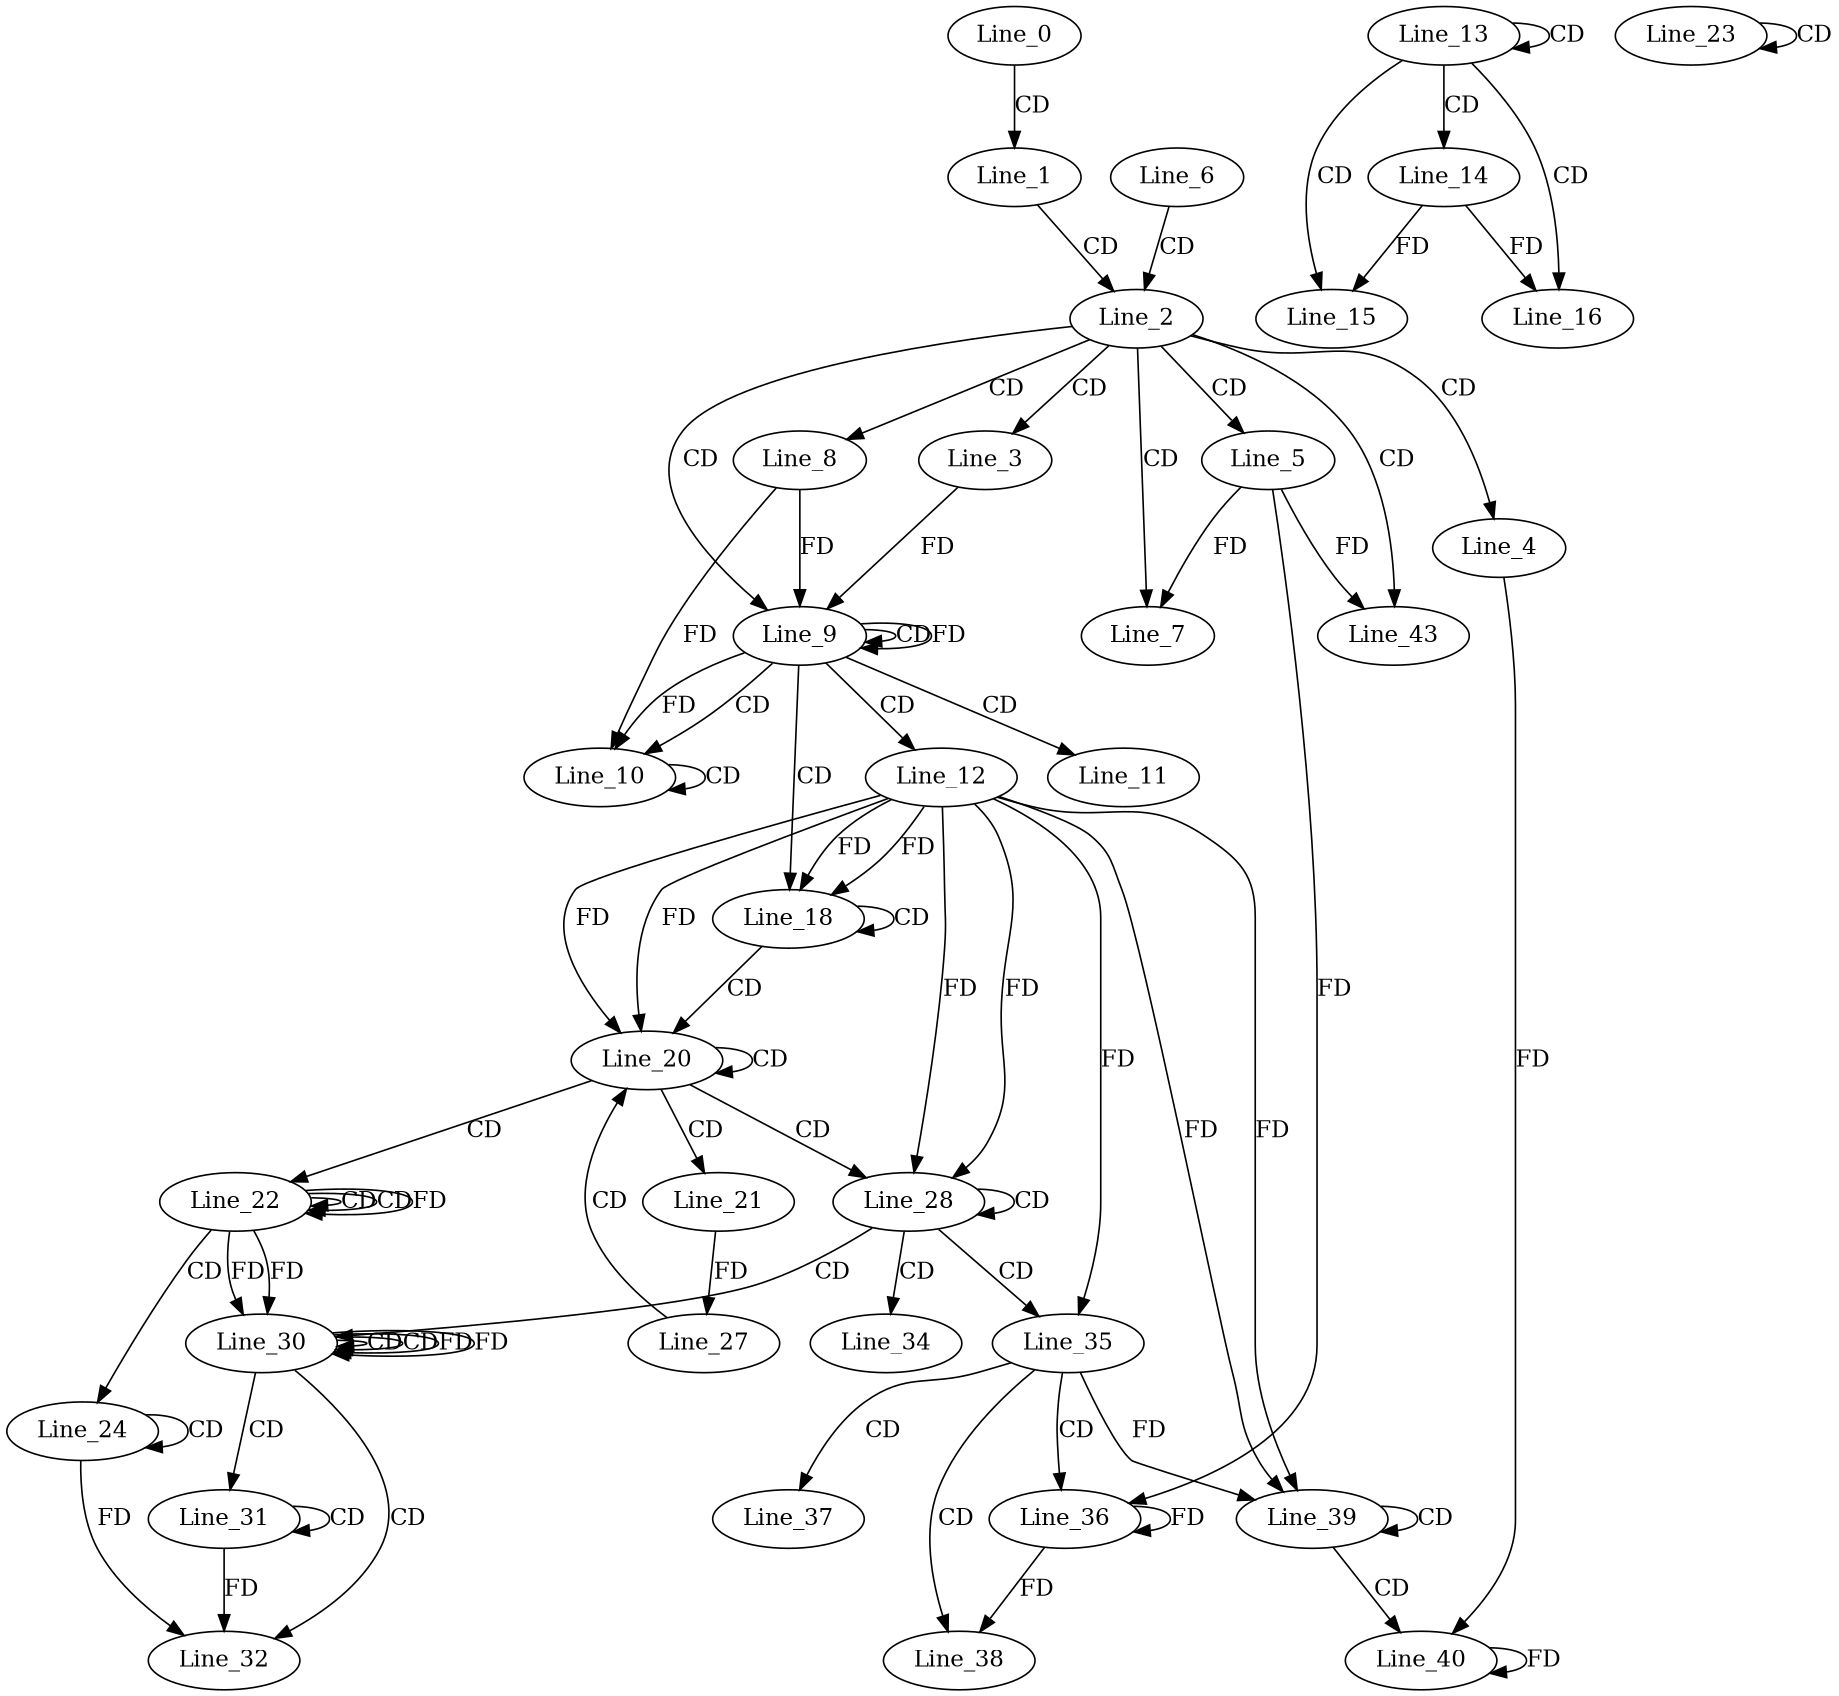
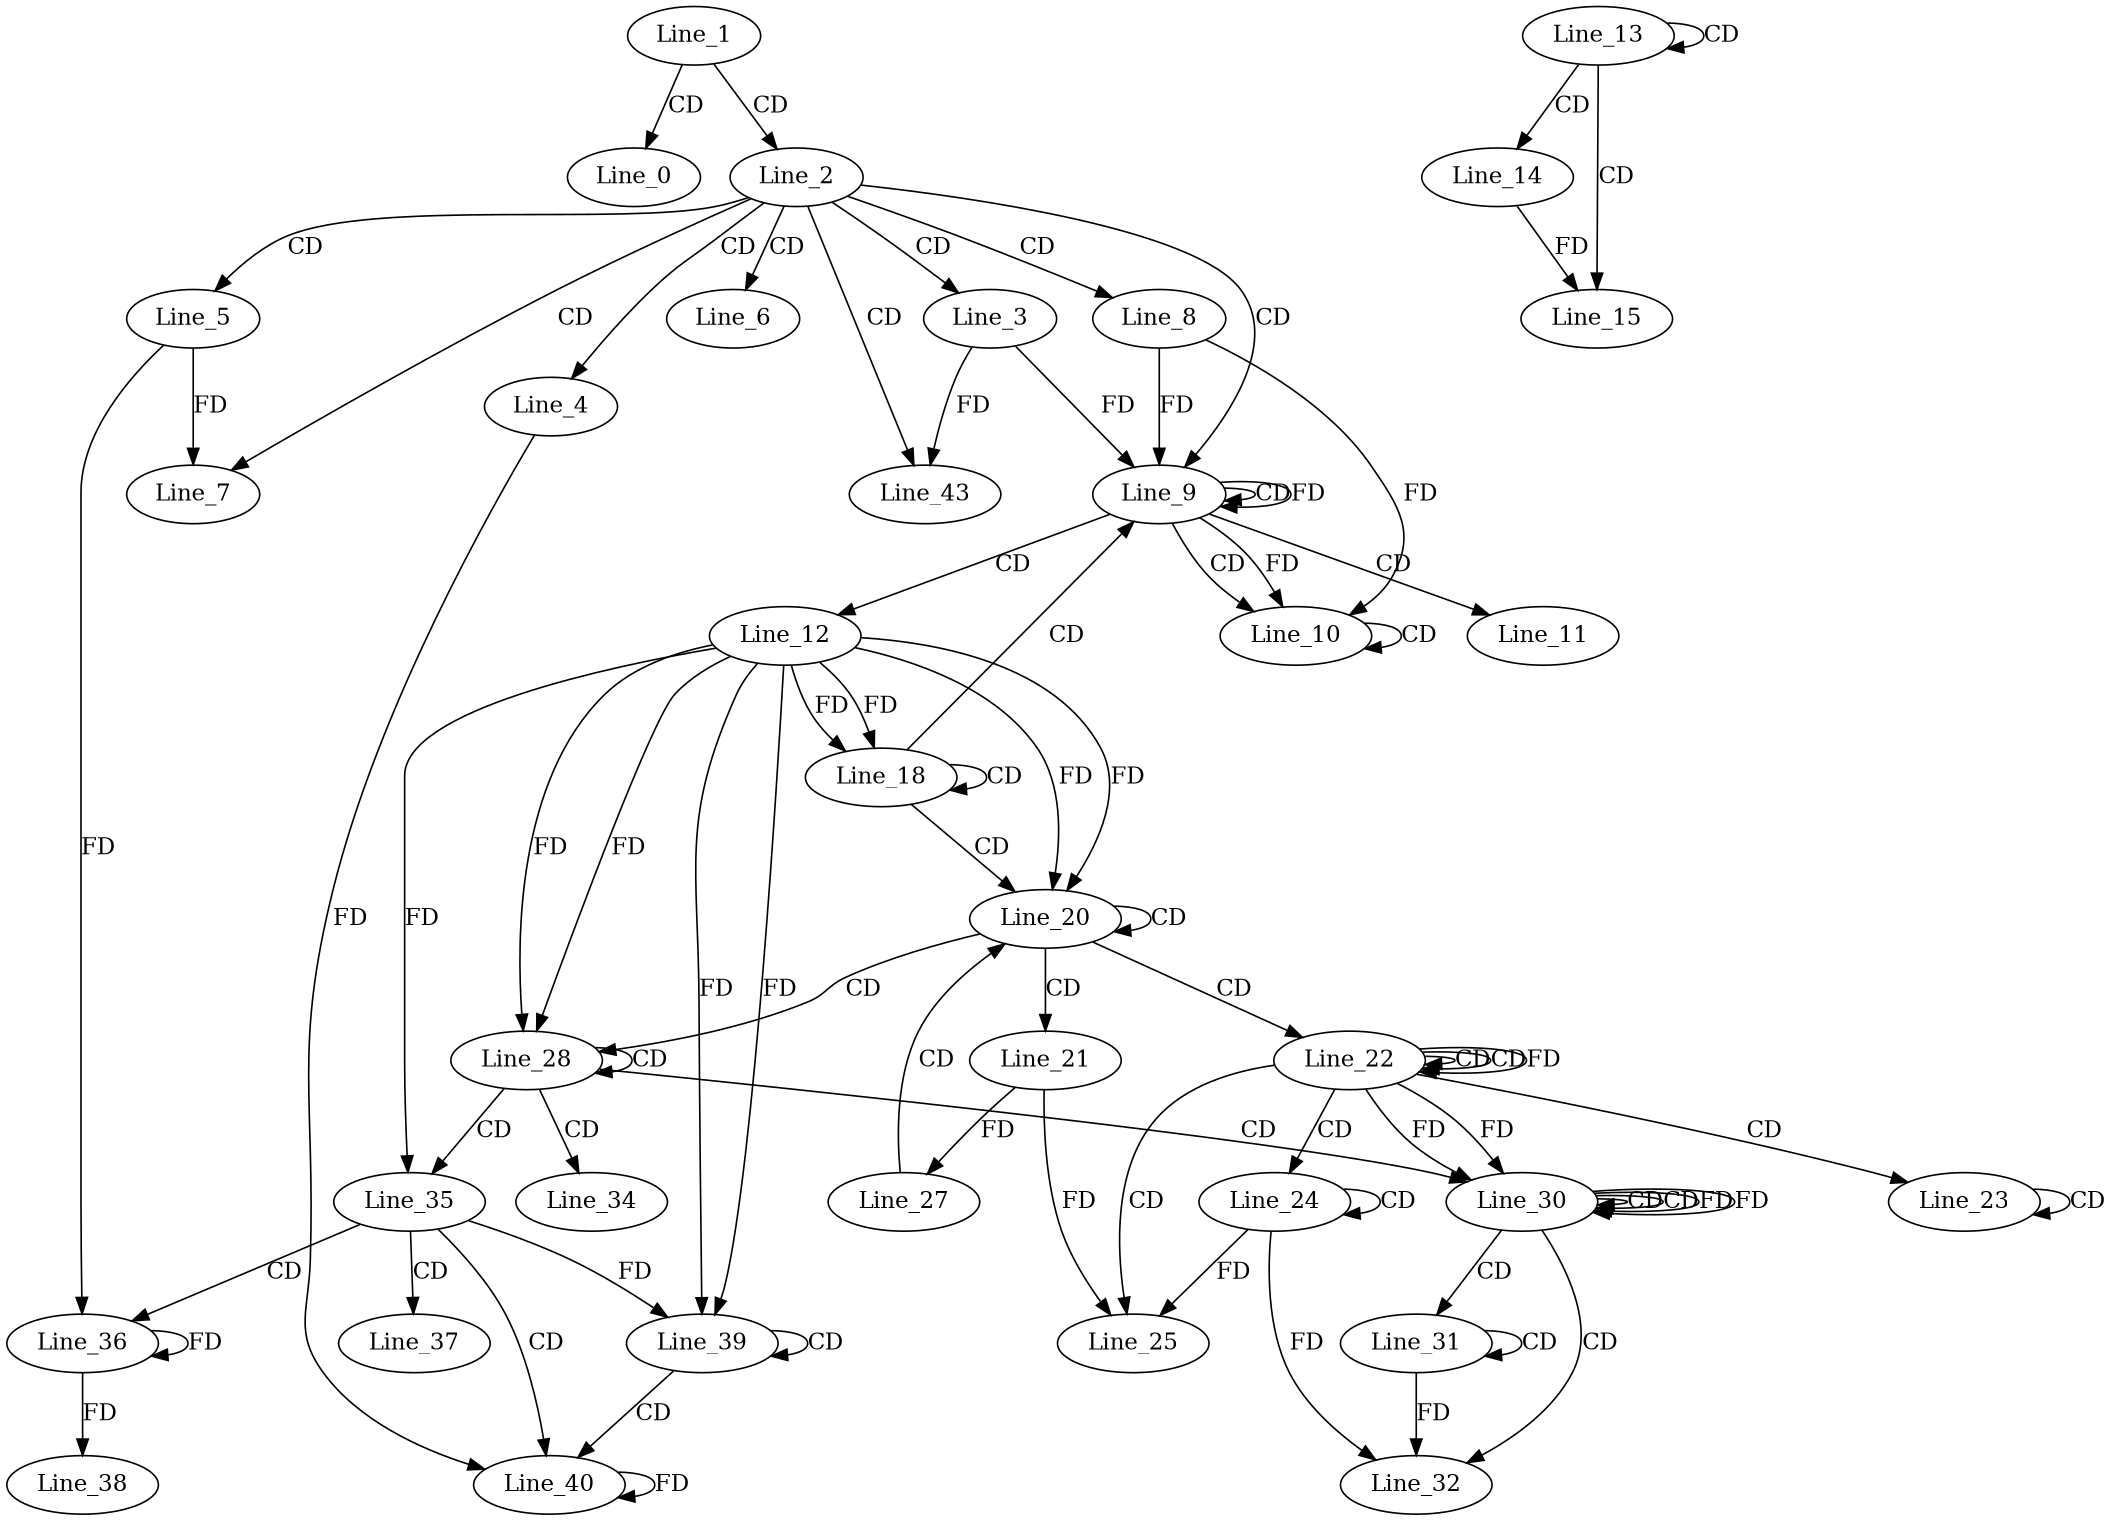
edge "Line_0" -> "Line_1": reversed
edge "Line_6" -> "Line_2": reversed
node "Line_16": removed
edge "Line_5" -> "Line_43": now "Line_3" -> "Line_43"
edge "Line_9" -> "Line_18": reversed
edge "Line_22" -> "Line_23": added, label "CD"
node "Line_25": added
edge "Line_35" -> "Line_38": now "Line_35" -> "Line_40"
